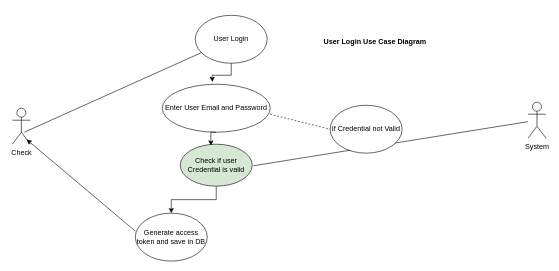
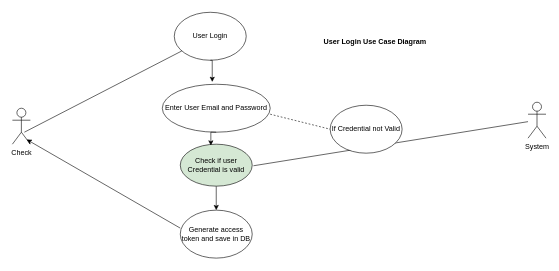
node "User Login": moved (231, 39) -> (210, 36)
node "Generate access token and save in DB": moved (171, 237) -> (216, 234)
